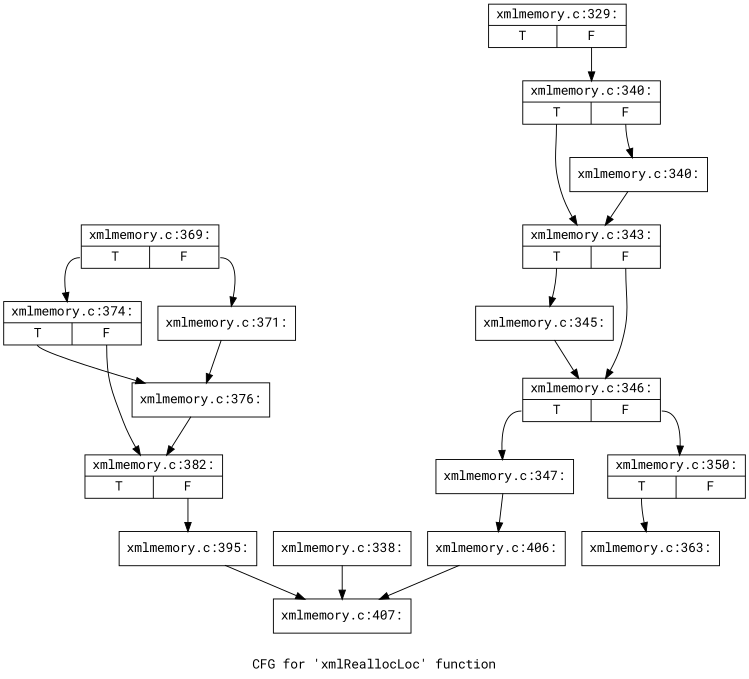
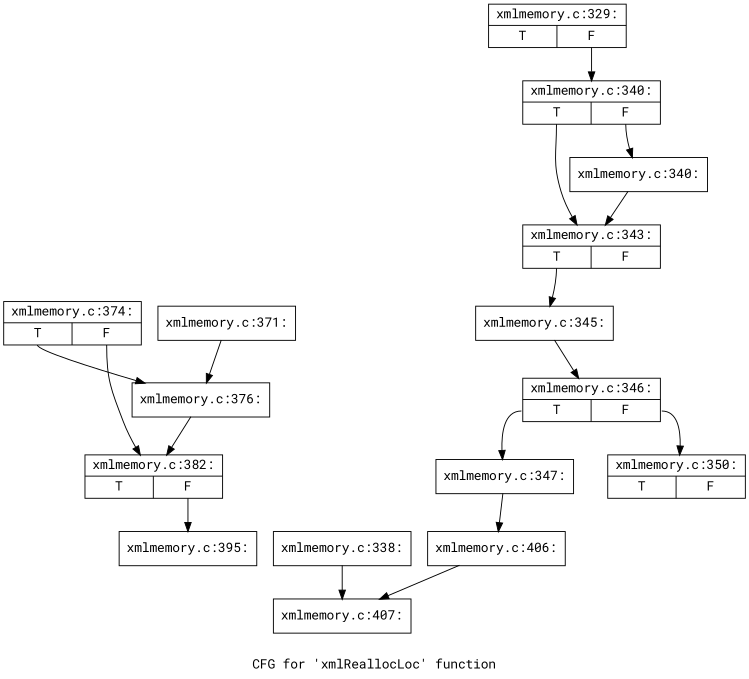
node "xmlmemory.c:369:": removed
edge "xmlmemory.c:343:" -> "xmlmemory.c:346:": removed
node "xmlmemory.c:363:": removed
edge "xmlmemory.c:395:" -> "xmlmemory.c:407:": removed
